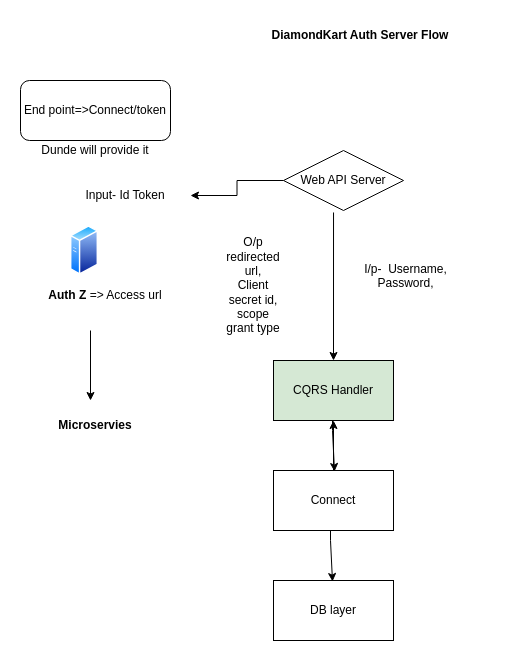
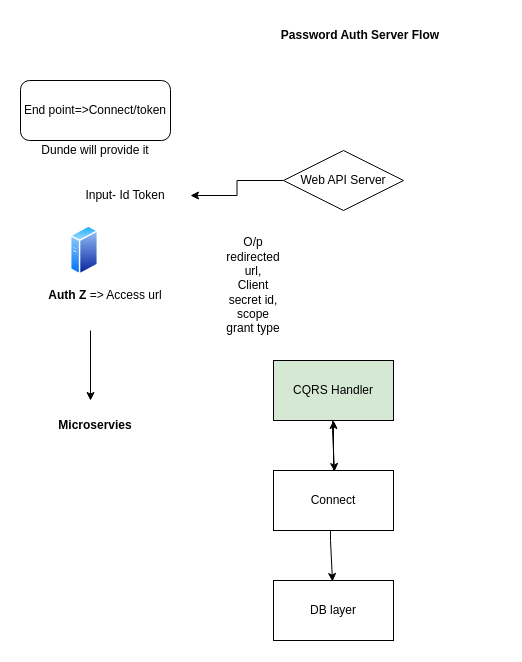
node "DiamondKart Auth Server Flow": label "DiamondKart Auth Server Flow" -> "Password Auth Server Flow"
edge "Web API Server" -> "CQRS Handler": removed
node "I/p- Username, Password,": removed
